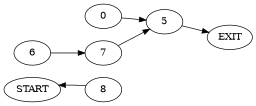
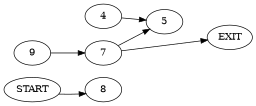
node "0": label "0" -> "4"
edge "5" -> "EXIT": now "7" -> "EXIT"
node "6": label "6" -> "9"
edge "8" -> "START": reversed
